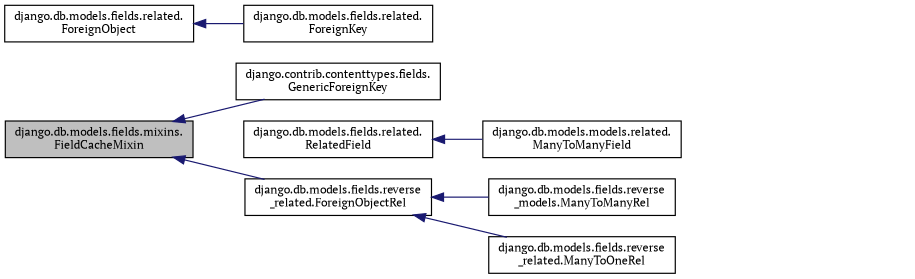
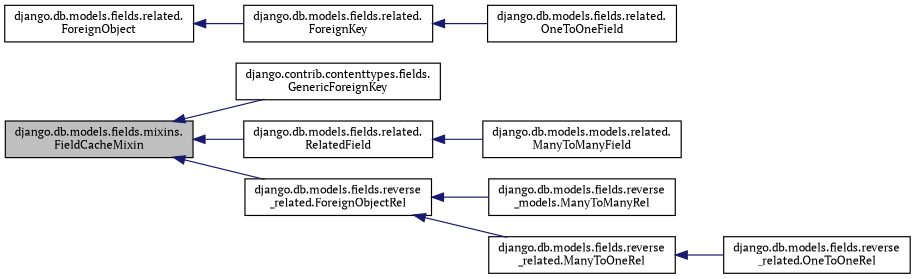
node "django.db.models.fields.related. OneToOneField": added
edge "django.db.models.fields.related. RelatedField" -> "django.db.models.fields.mixins. FieldCacheMixin": added
node "django.db.models.fields.reverse _related.OneToOneRel": added
